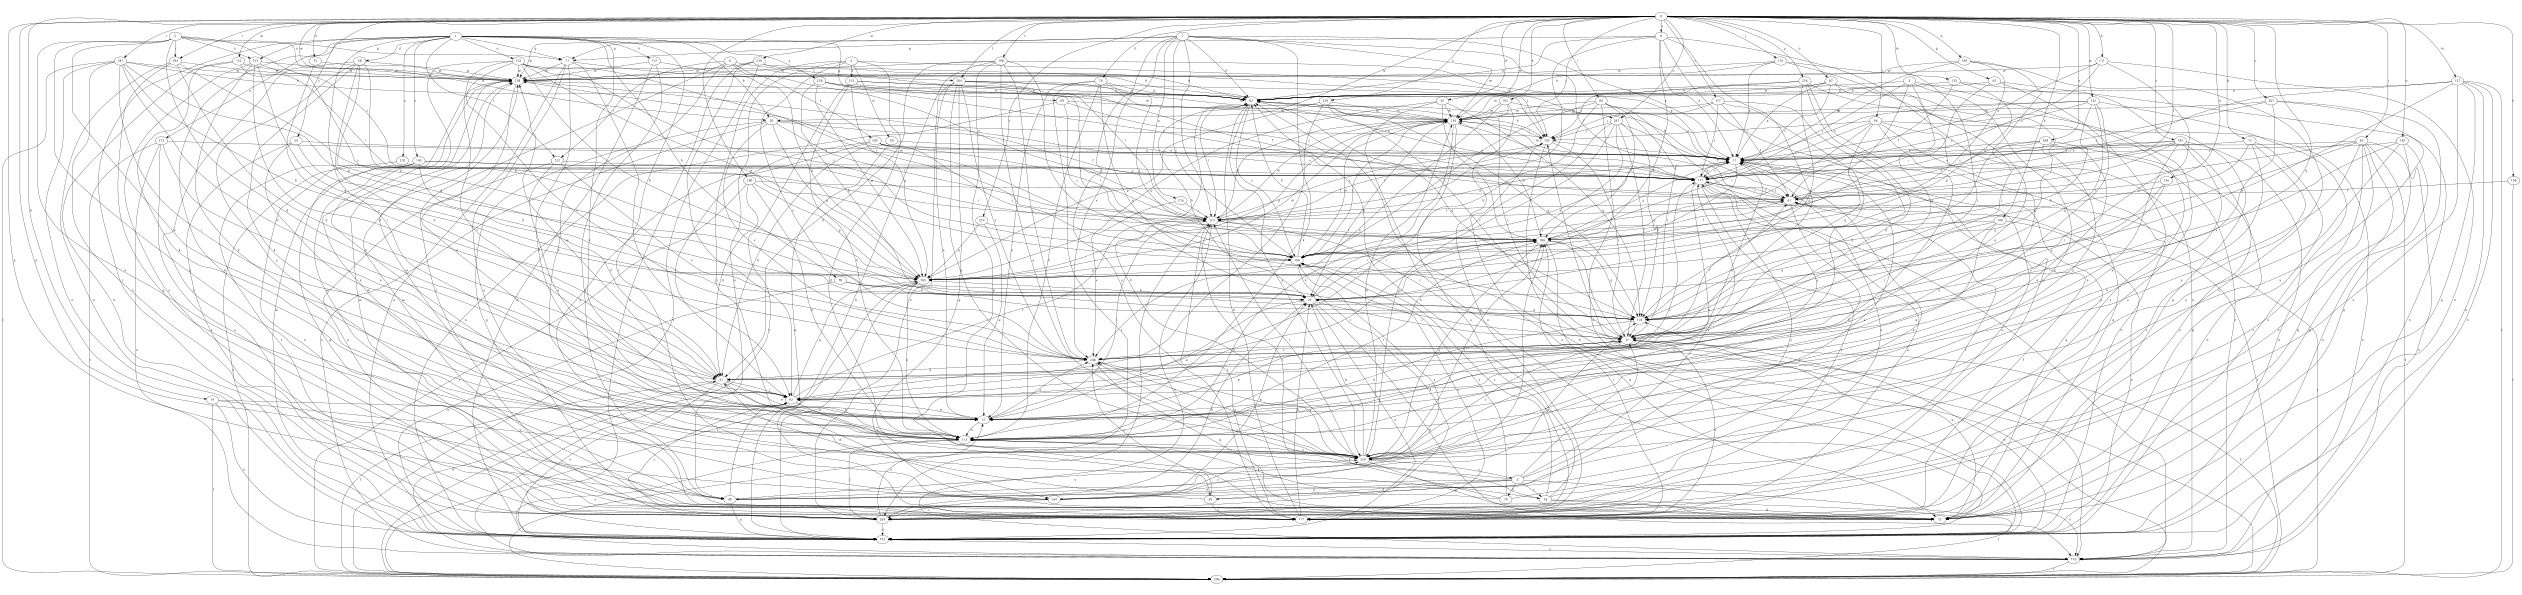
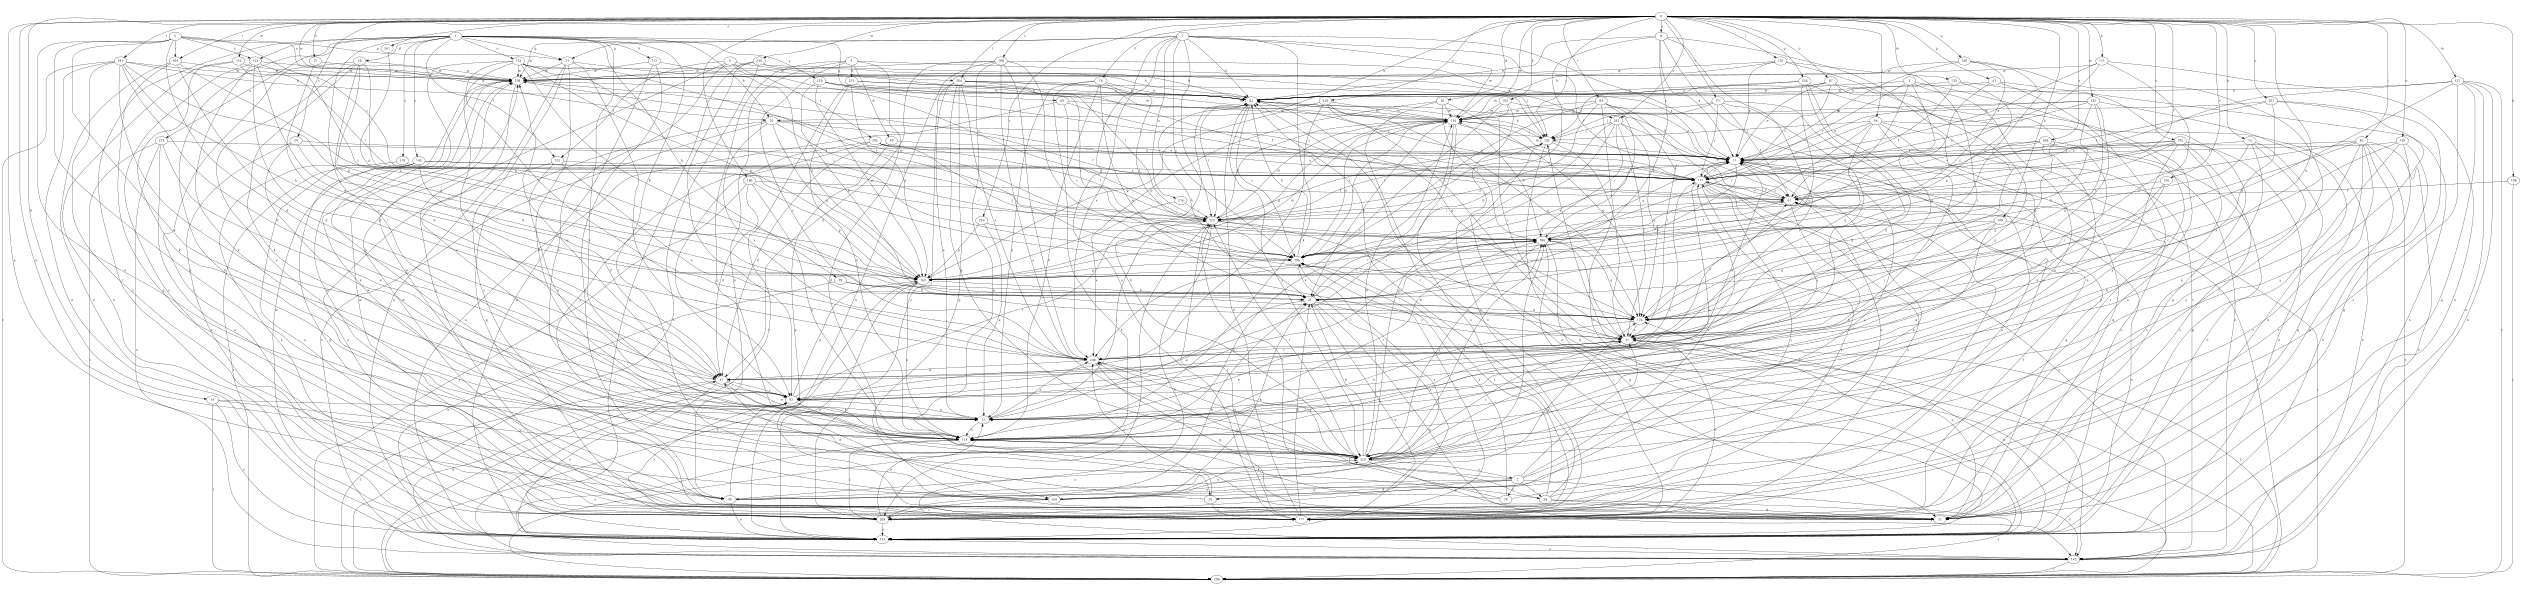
edge "8" -> "71": removed, label "g"
node "261": added
